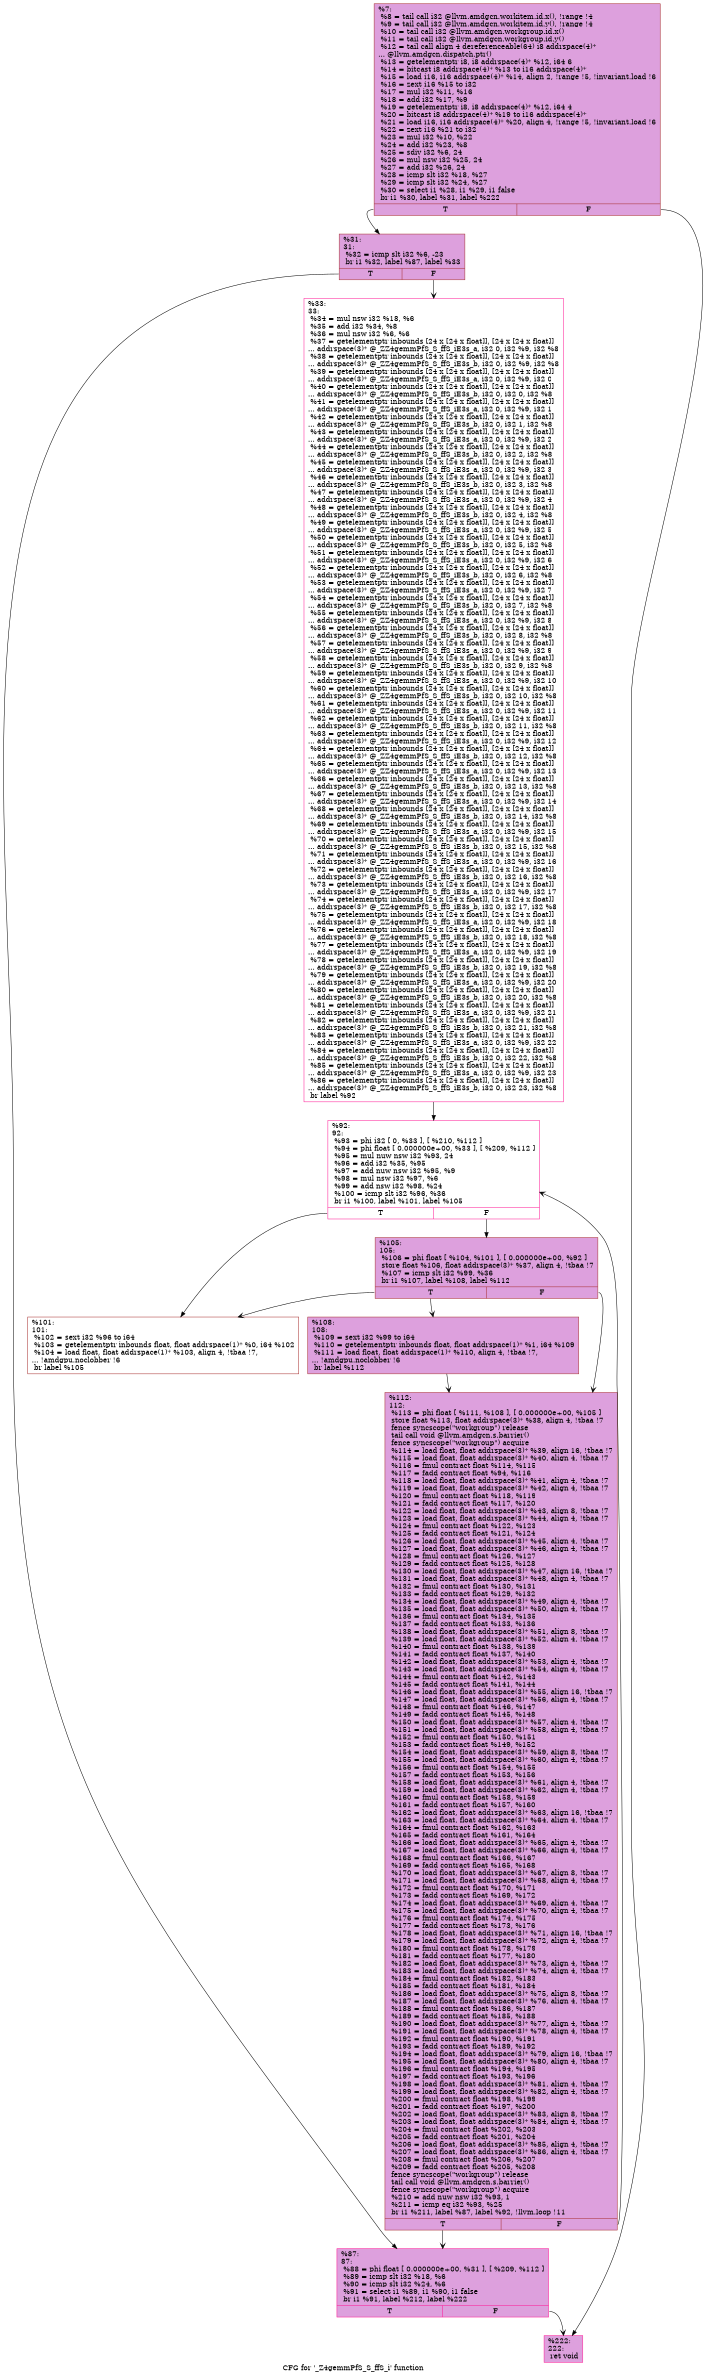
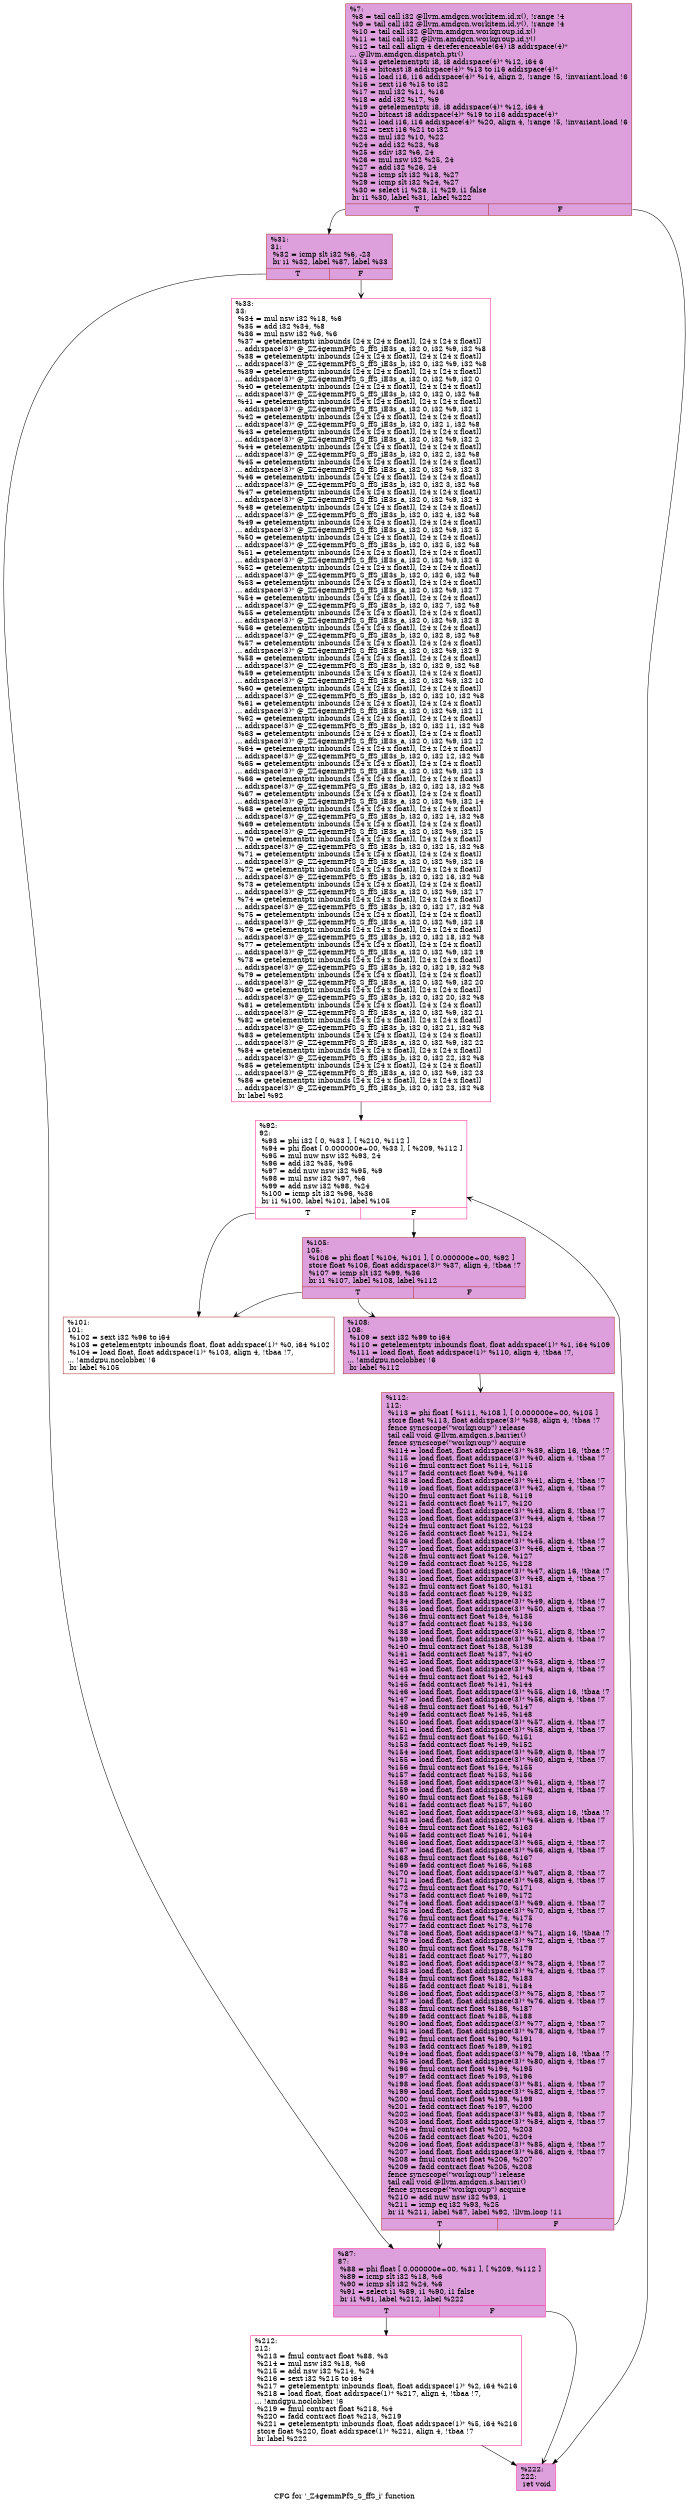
edge "%105:" -> "%112:": removed
node "%212:": added
